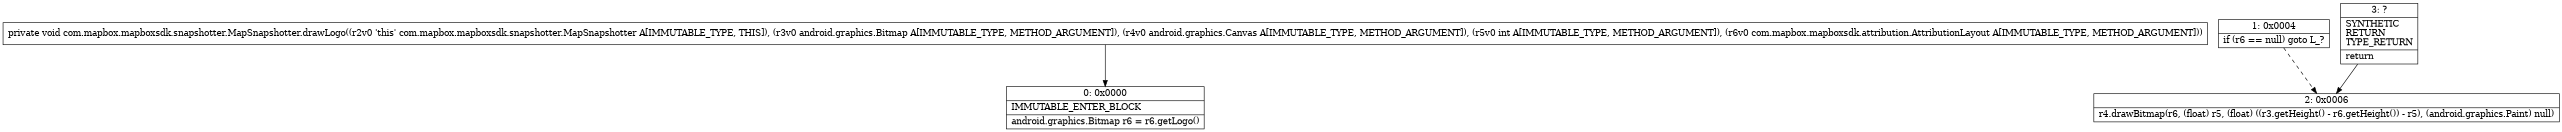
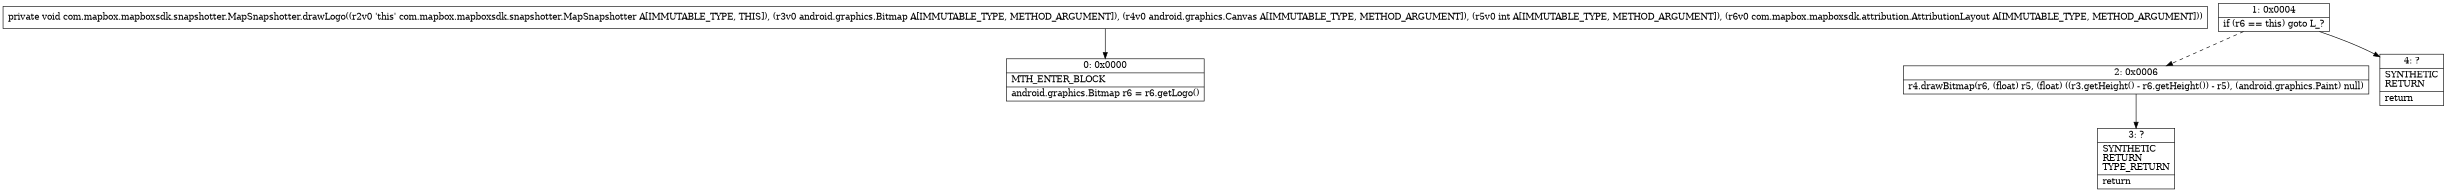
node "1: 0x0004": text "if (r6 == null) goto L_?" -> "if (r6 == this) goto L_?"
edge "3: ?" -> "2: 0x0006": reversed
node "4: ?": added
node "0: 0x0000": text "IMMUTABLE_ENTER_BLOCK" -> "MTH_ENTER_BLOCK"
